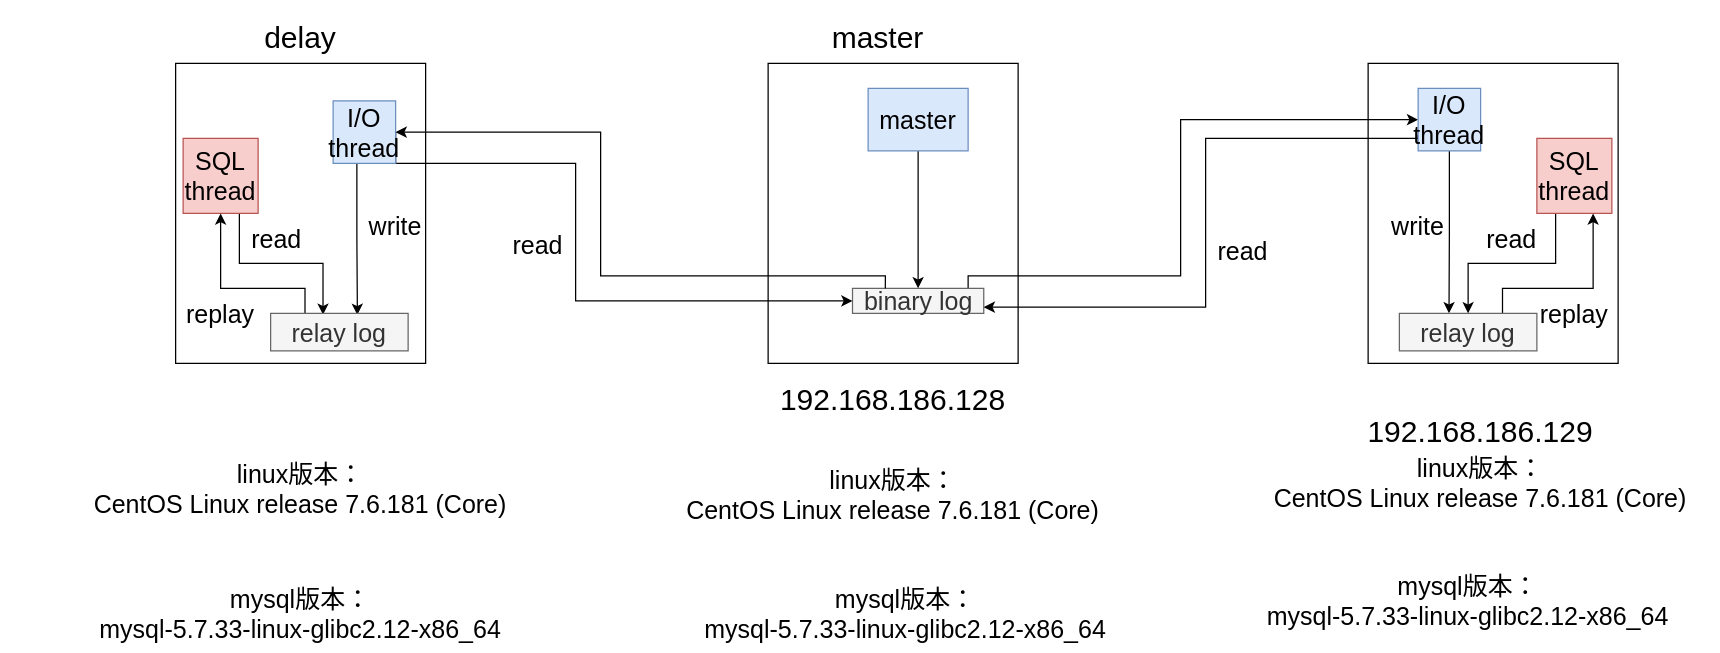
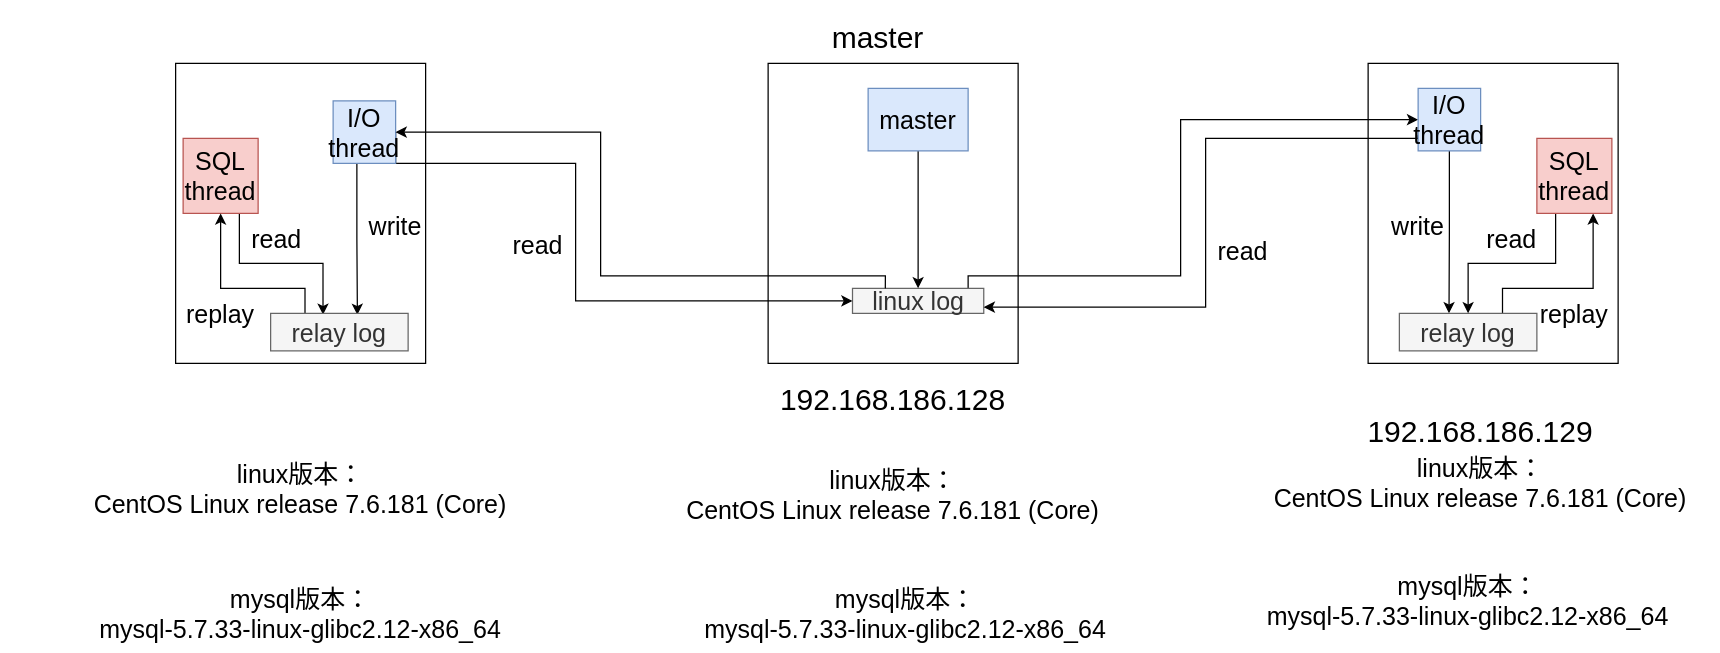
node "delay": removed
node "binary log": label "binary log" -> "linux log"
